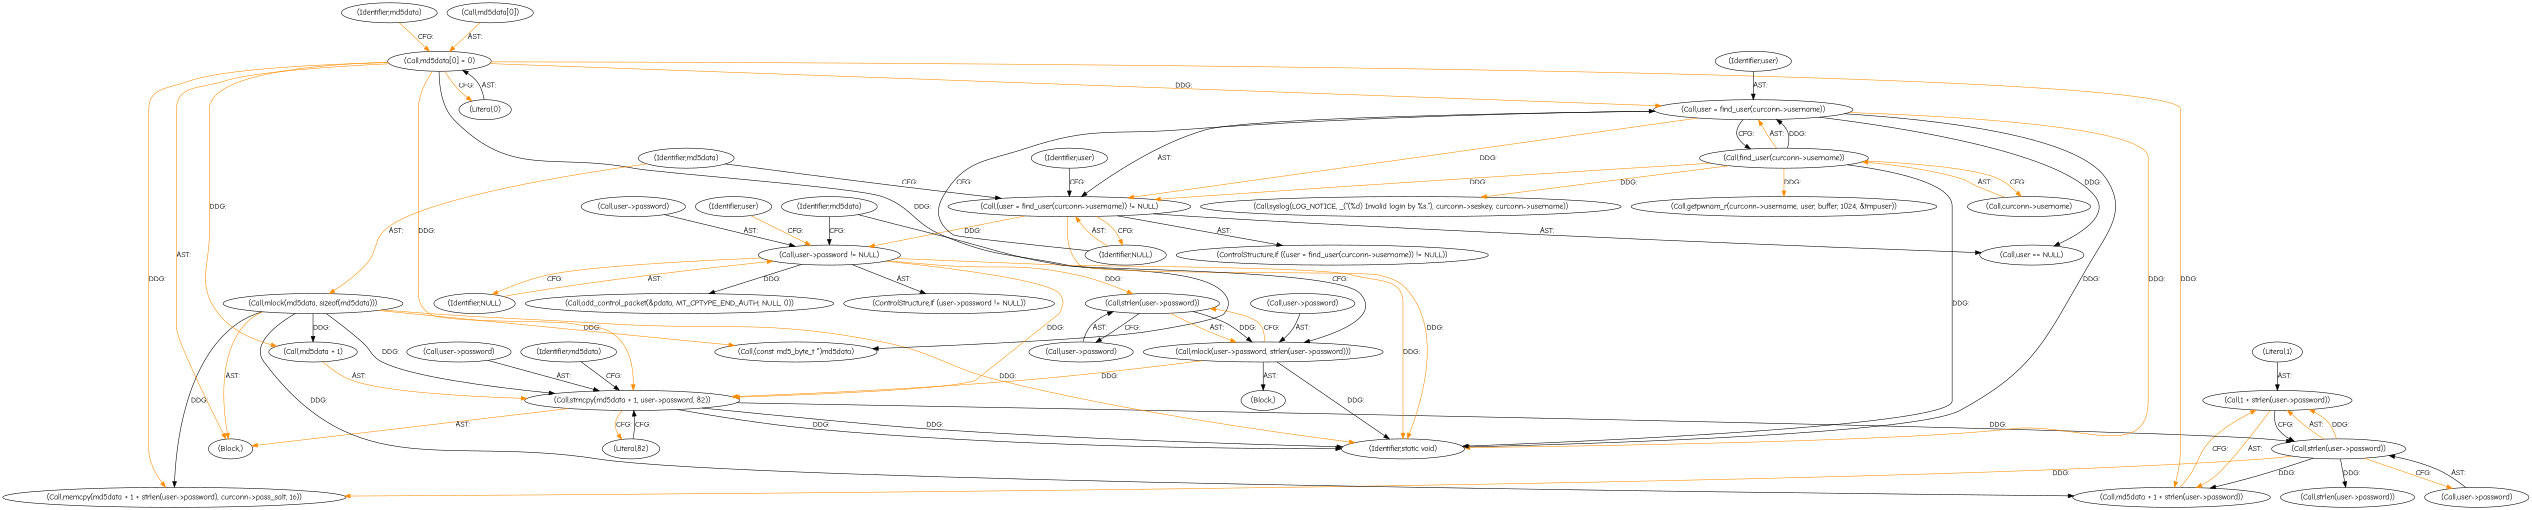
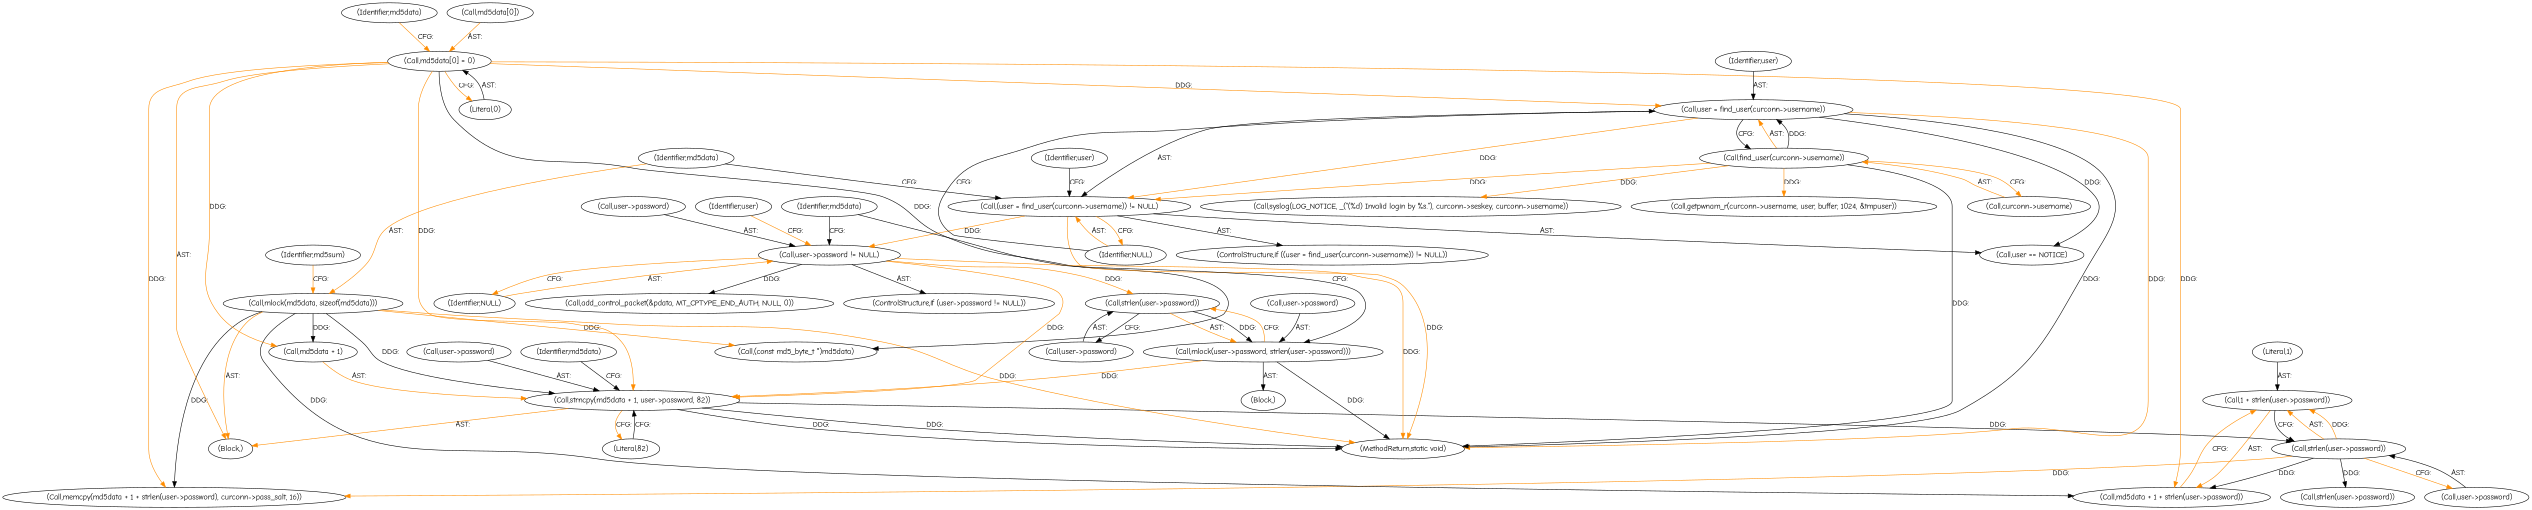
node "(Identifier,md5sum)": added
node "(Call,user == NULL)": label "(Call,user == NULL)" -> "(Call,user == NOTICE)"
node "(Identifier,static void)": label "(Identifier,static void)" -> "(MethodReturn,static void)"
